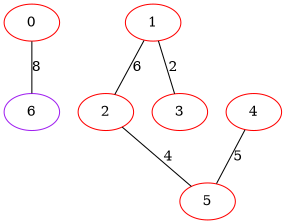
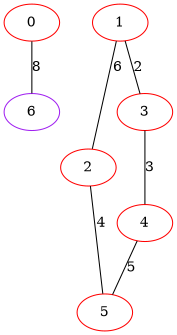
edge "3" -- "4": added, label "3"
